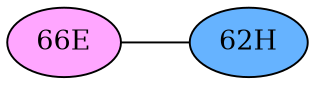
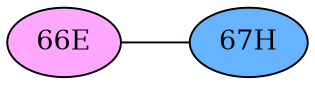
node "62H": label "62H" -> "67H"
